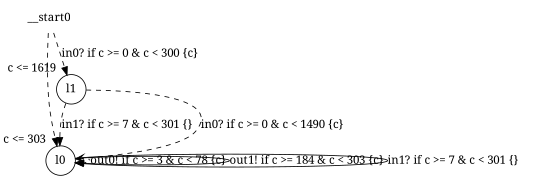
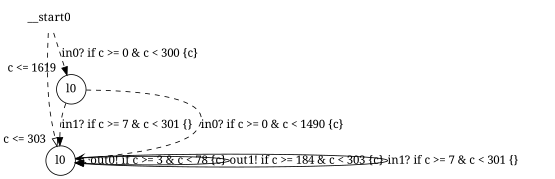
edge "__start0" -> "l0 c <= 303": arrowhead normal -> onormal
node "l1 c <= 1619": label "l1 c <= 1619" -> "l0 c <= 1619"
